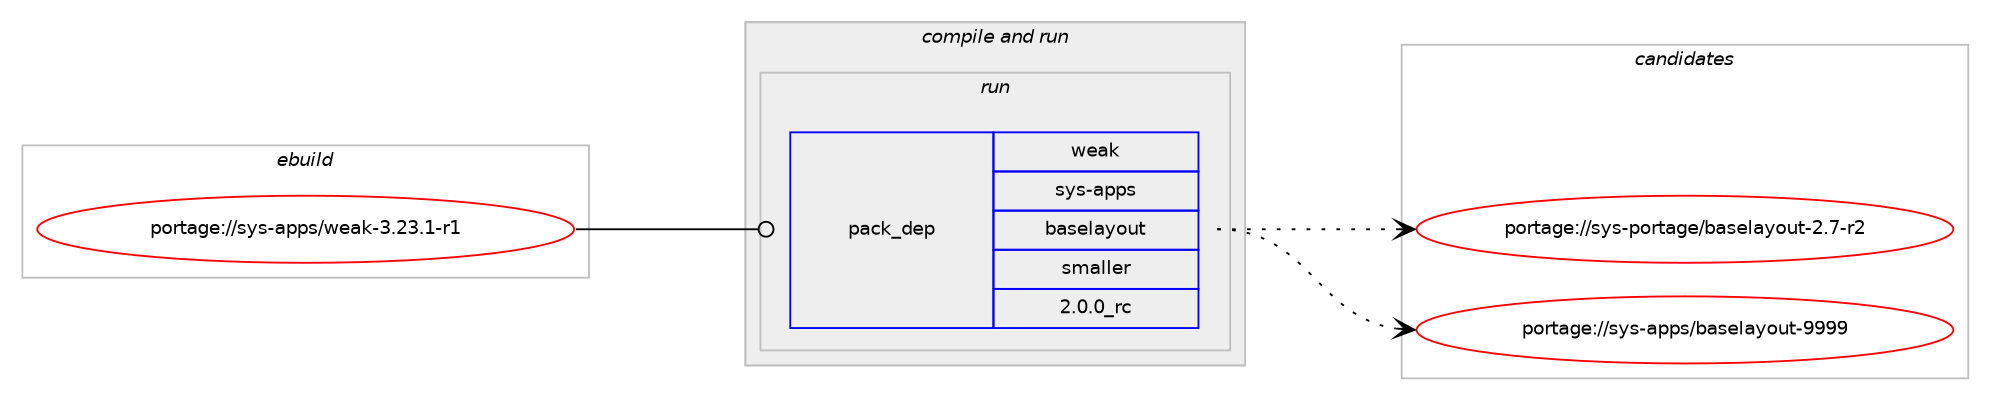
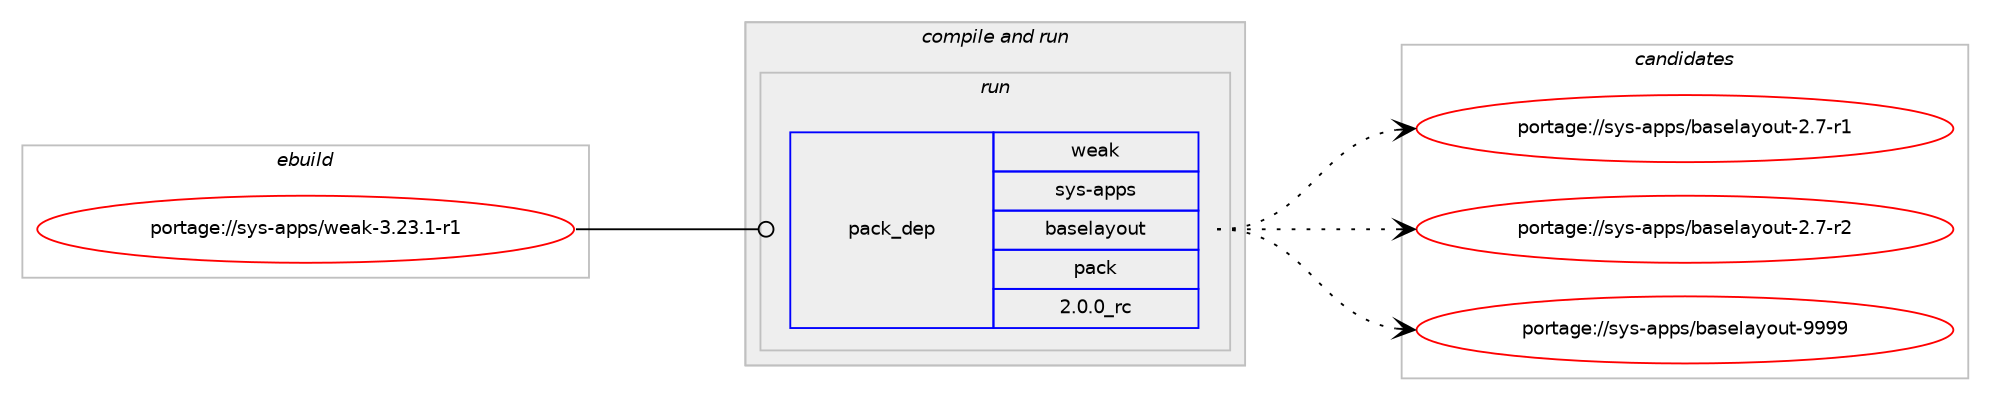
node "portage://sys-apps/baselayout-2.7-r1": added
node "portage://sys-portage/baselayout-2.7-r2": label "portage://sys-portage/baselayout-2.7-r2" -> "portage://sys-apps/baselayout-2.7-r2"
node "pack_dep": text "smaller" -> "pack"
